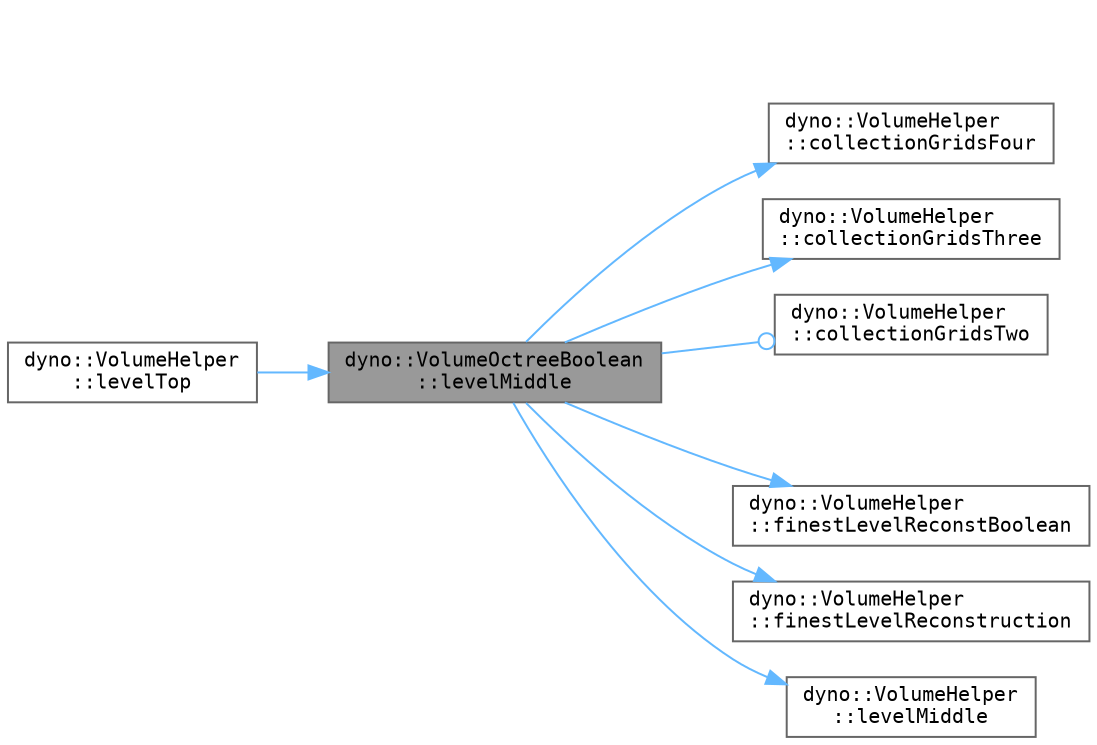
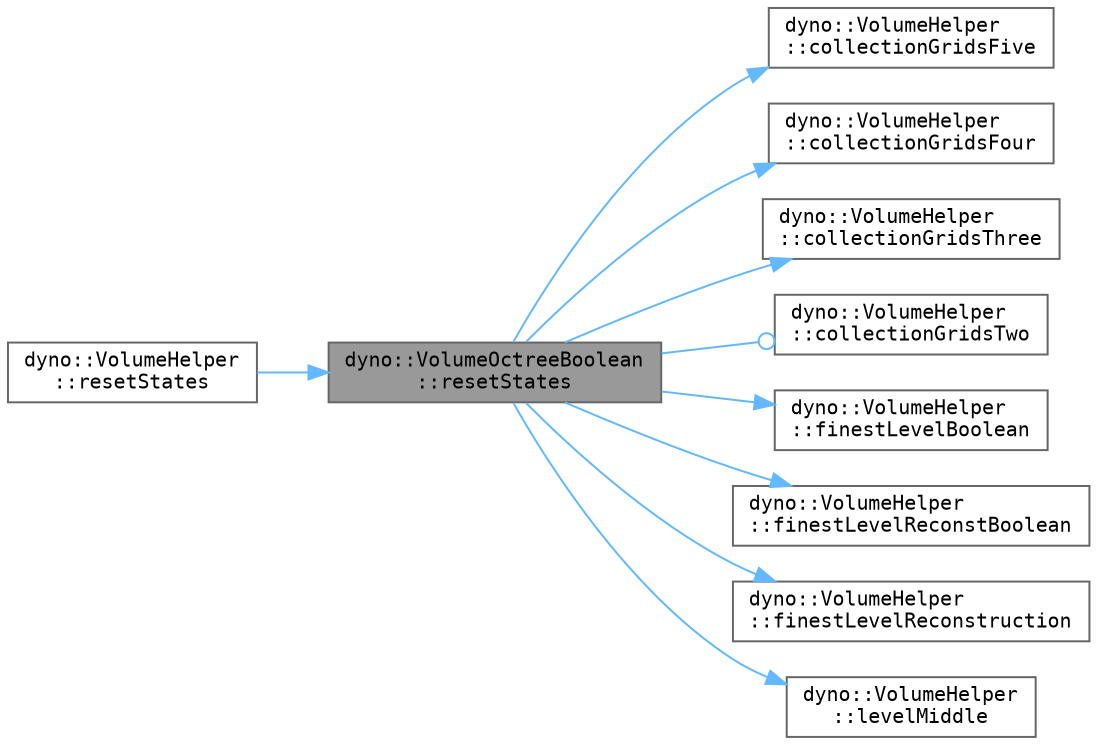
node "dyno::VolumeHelper ::collectionGridsFive": added
node "dyno::VolumeHelper ::levelTop": label "dyno::VolumeHelper ::levelTop" -> "dyno::VolumeHelper ::resetStates"
node "dyno::VolumeOctreeBoolean ::levelMiddle": label "dyno::VolumeOctreeBoolean ::levelMiddle" -> "dyno::VolumeOctreeBoolean ::resetStates"
node "dyno::VolumeHelper ::finestLevelBoolean": added
